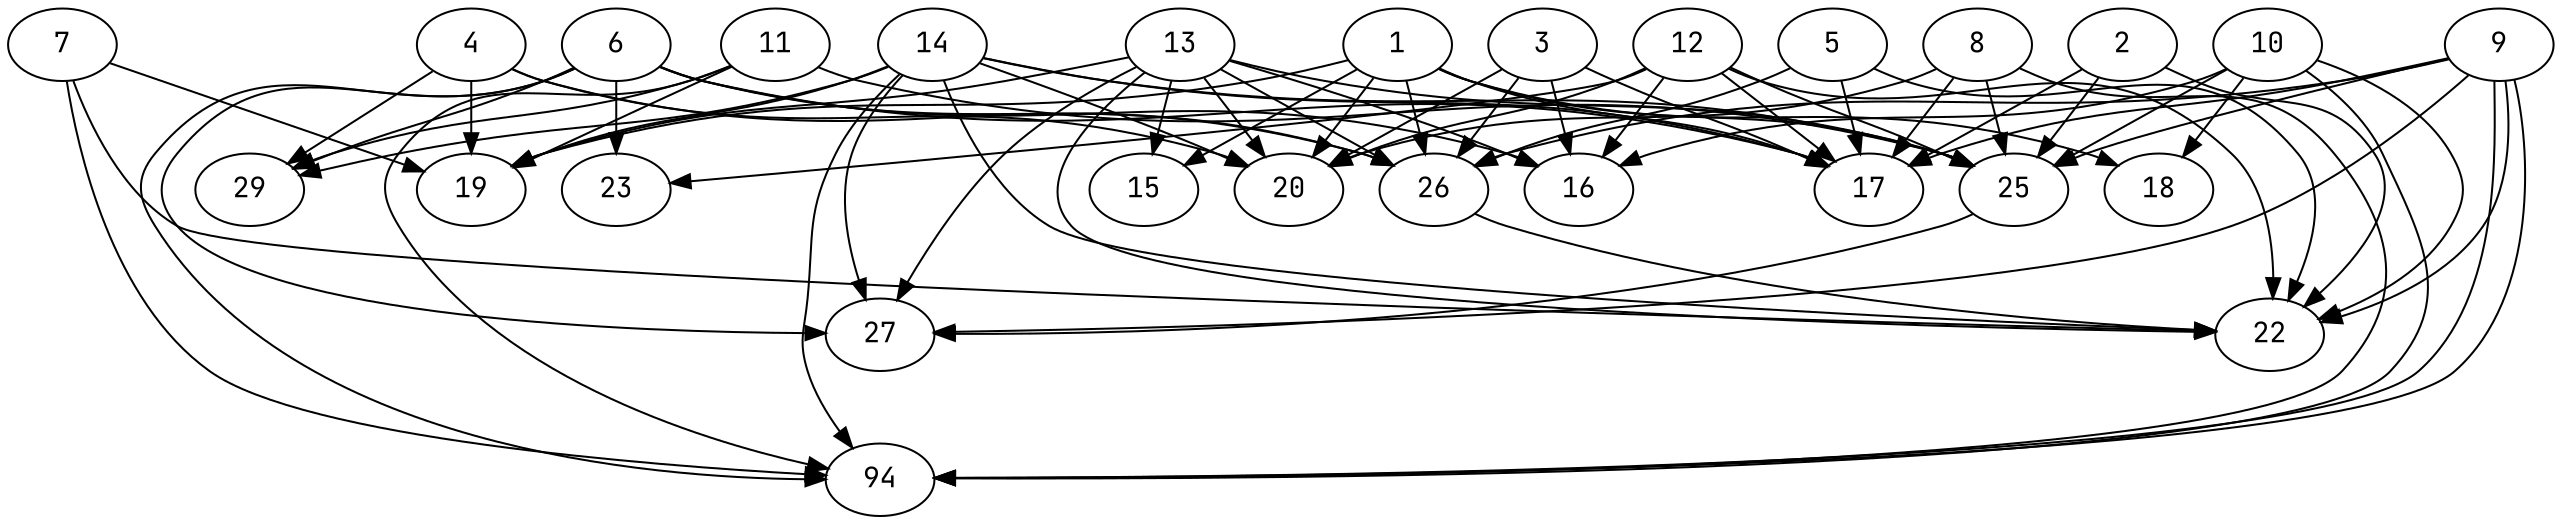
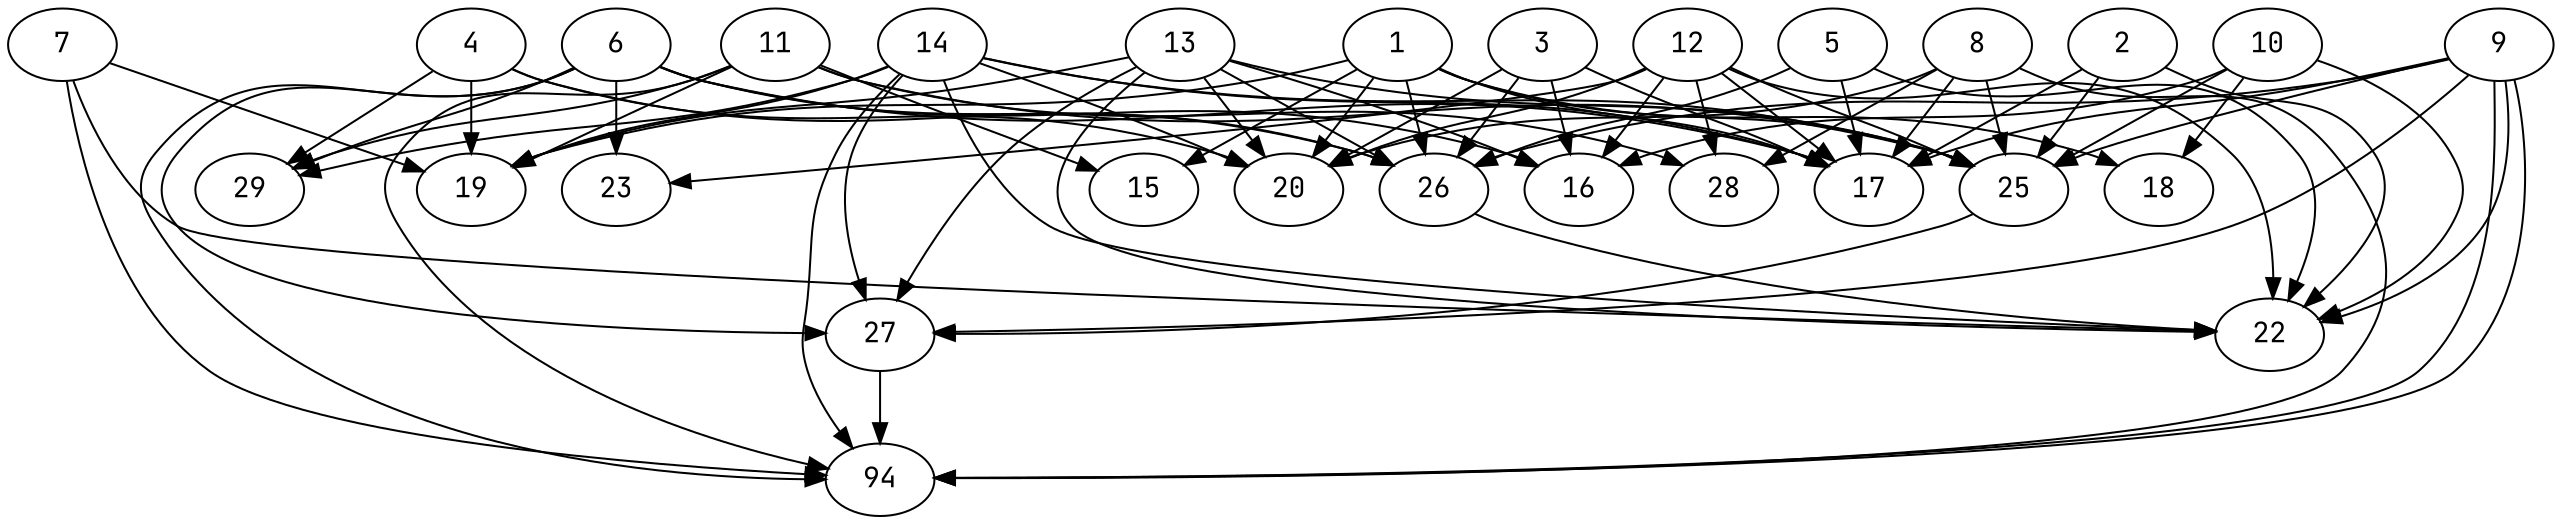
edge "13" -> "15": now "11" -> "15"
node "28": added
edge "10" -> "94": now "27" -> "94"
